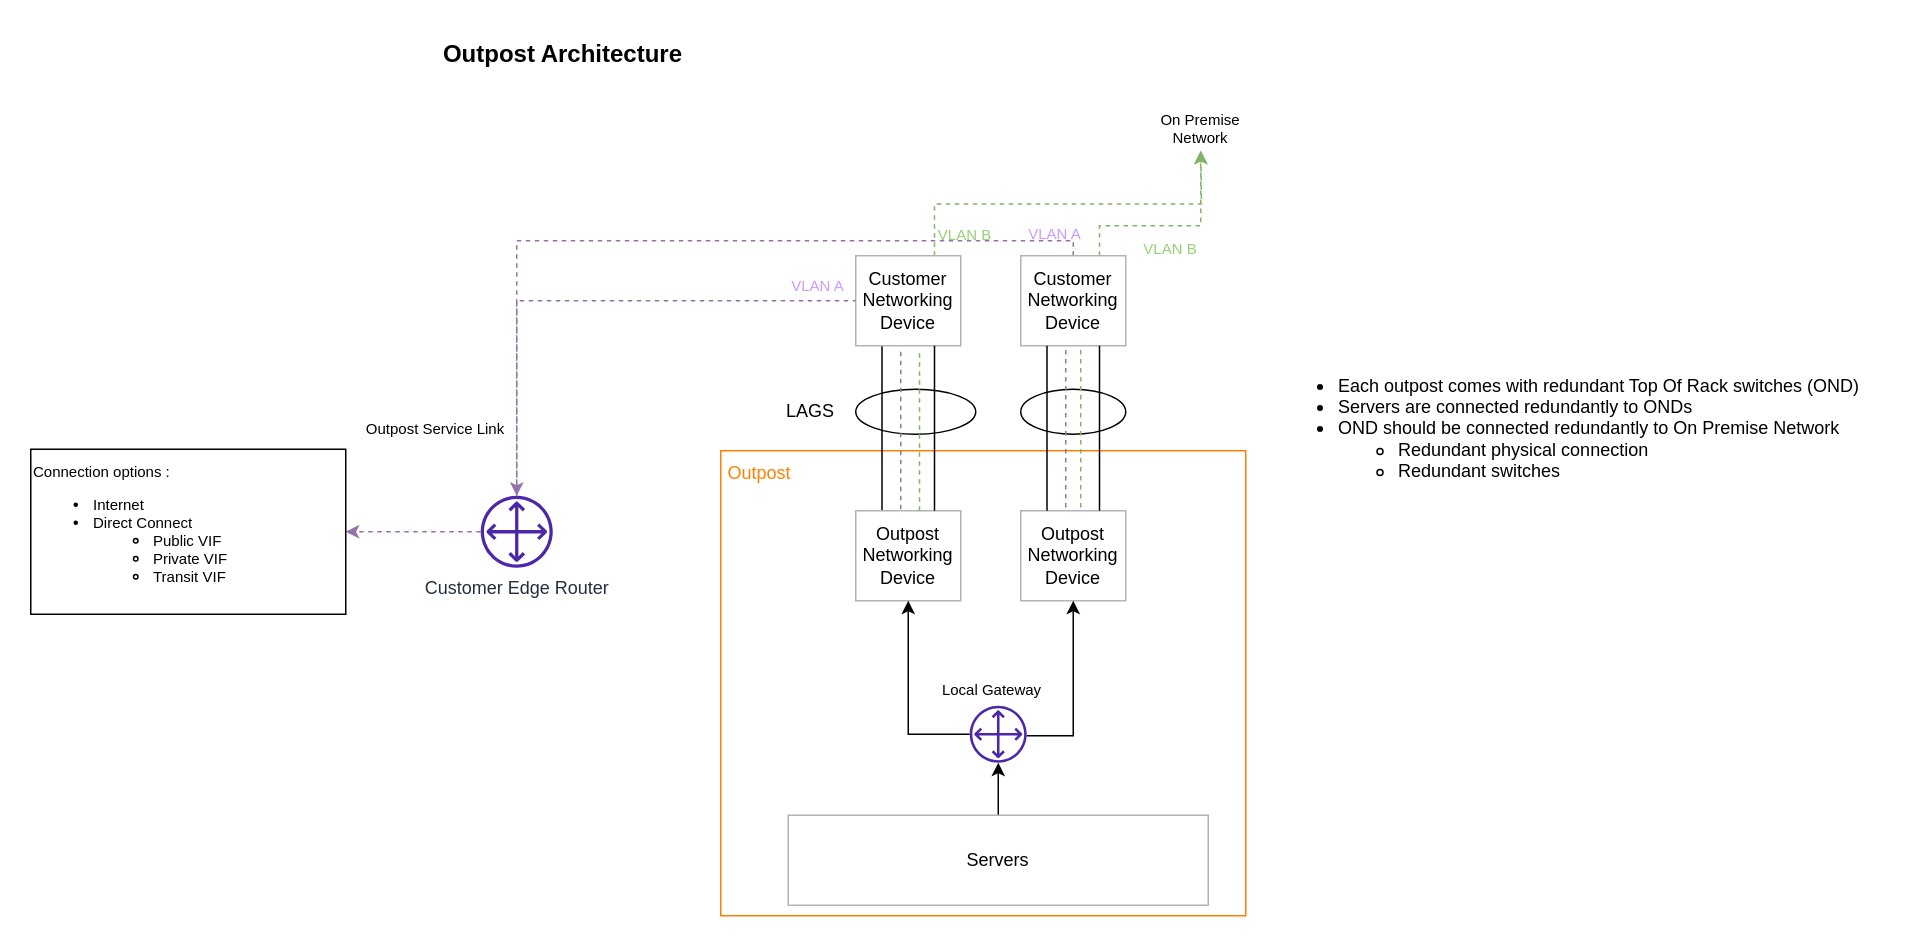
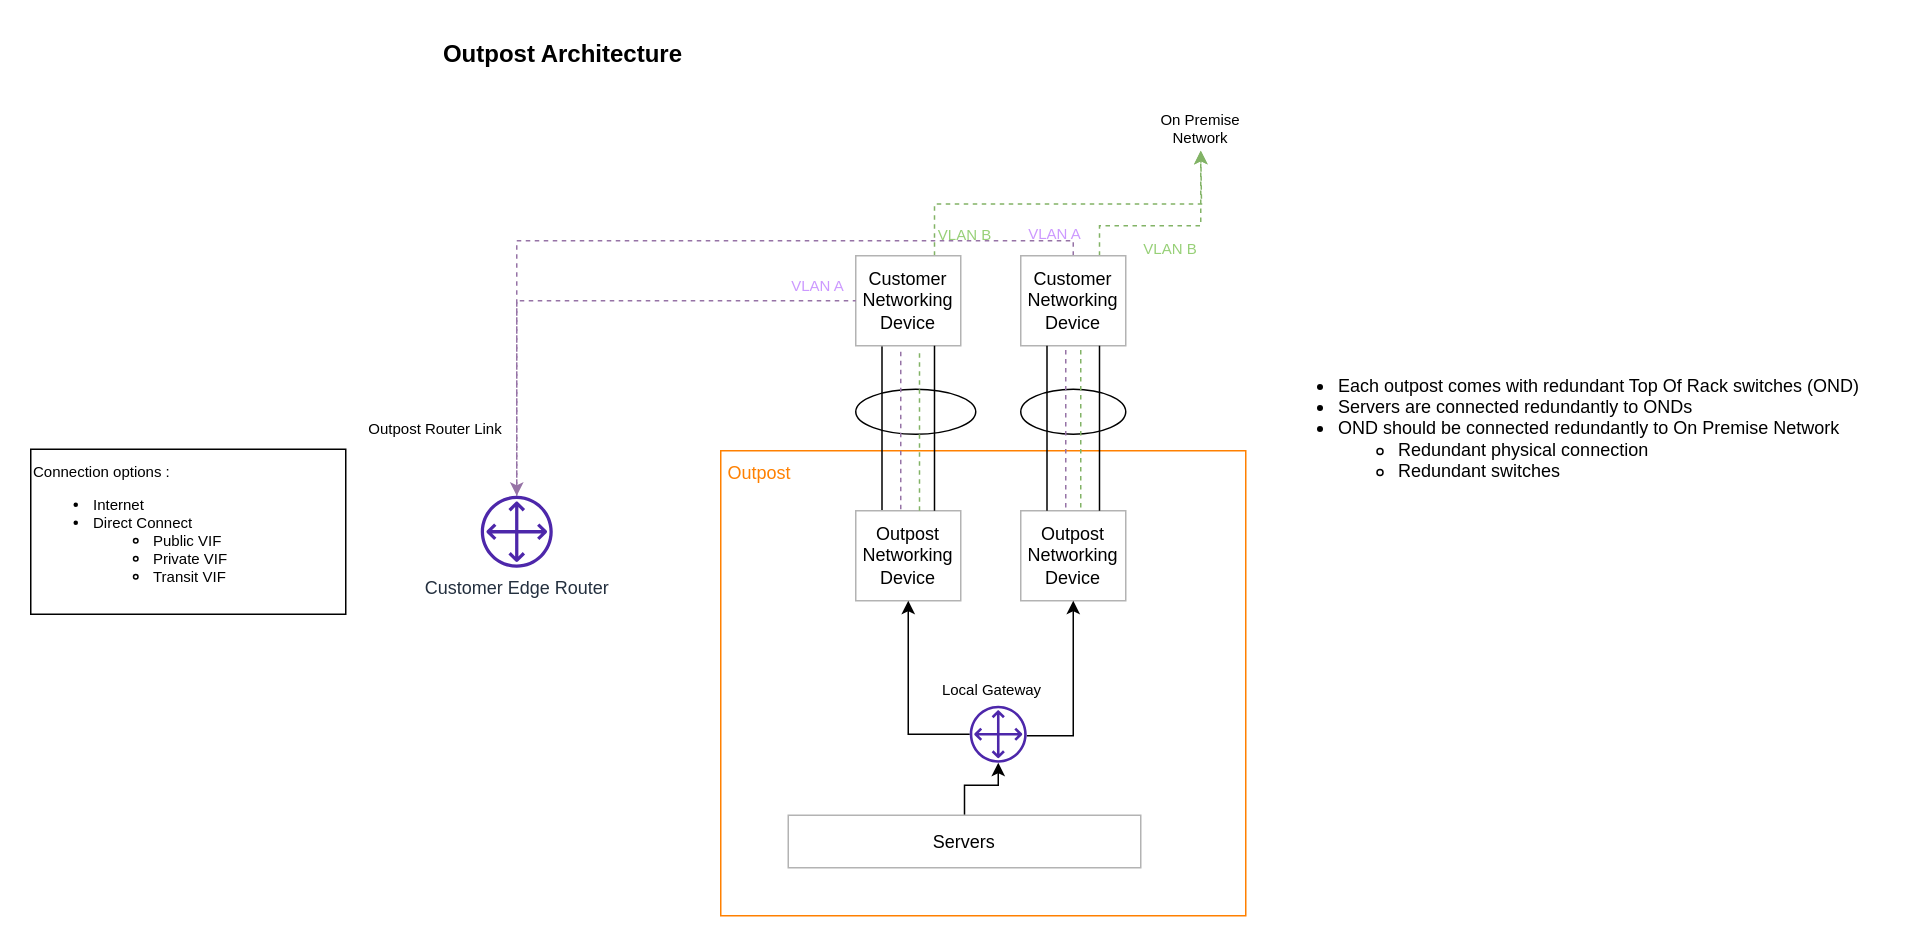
node "LAGS": removed
node "Outpost Service Link": label "Outpost Service Link" -> "Outpost Router Link"
edge "Customer Edge Router" -> "Connection options : Internet Direct Connect Public VIF Private VIF Transit VIF": removed
node "Servers": size 420x90 -> 353x53
